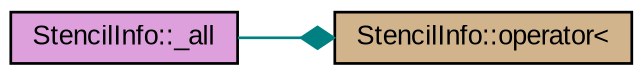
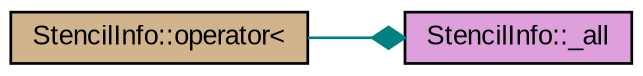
edge "StencilInfo::_all" -> "StencilInfo::operator<": reversed
